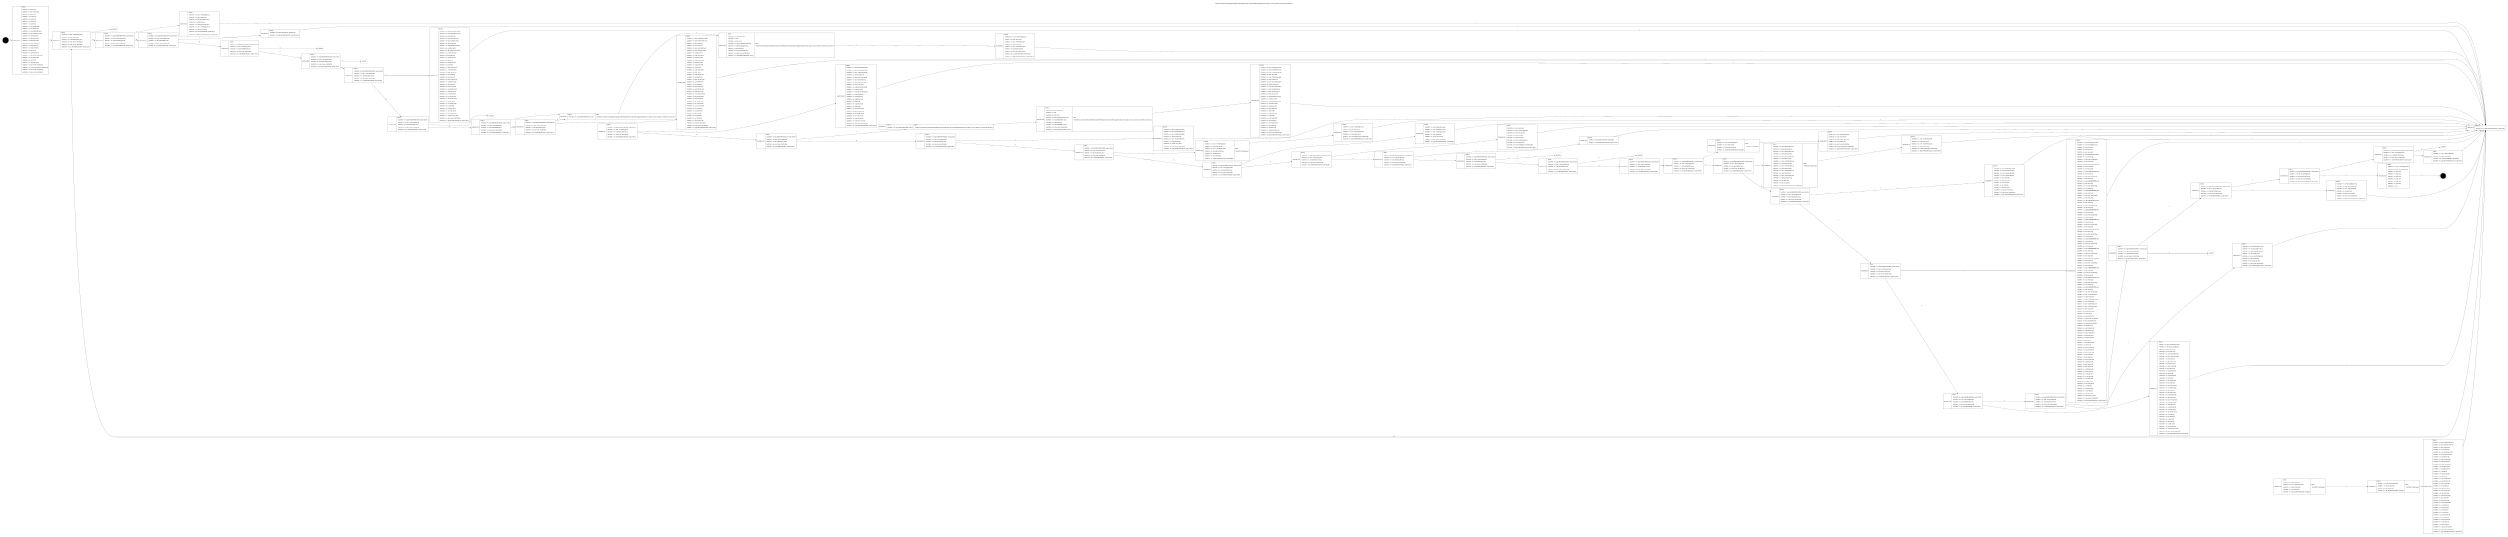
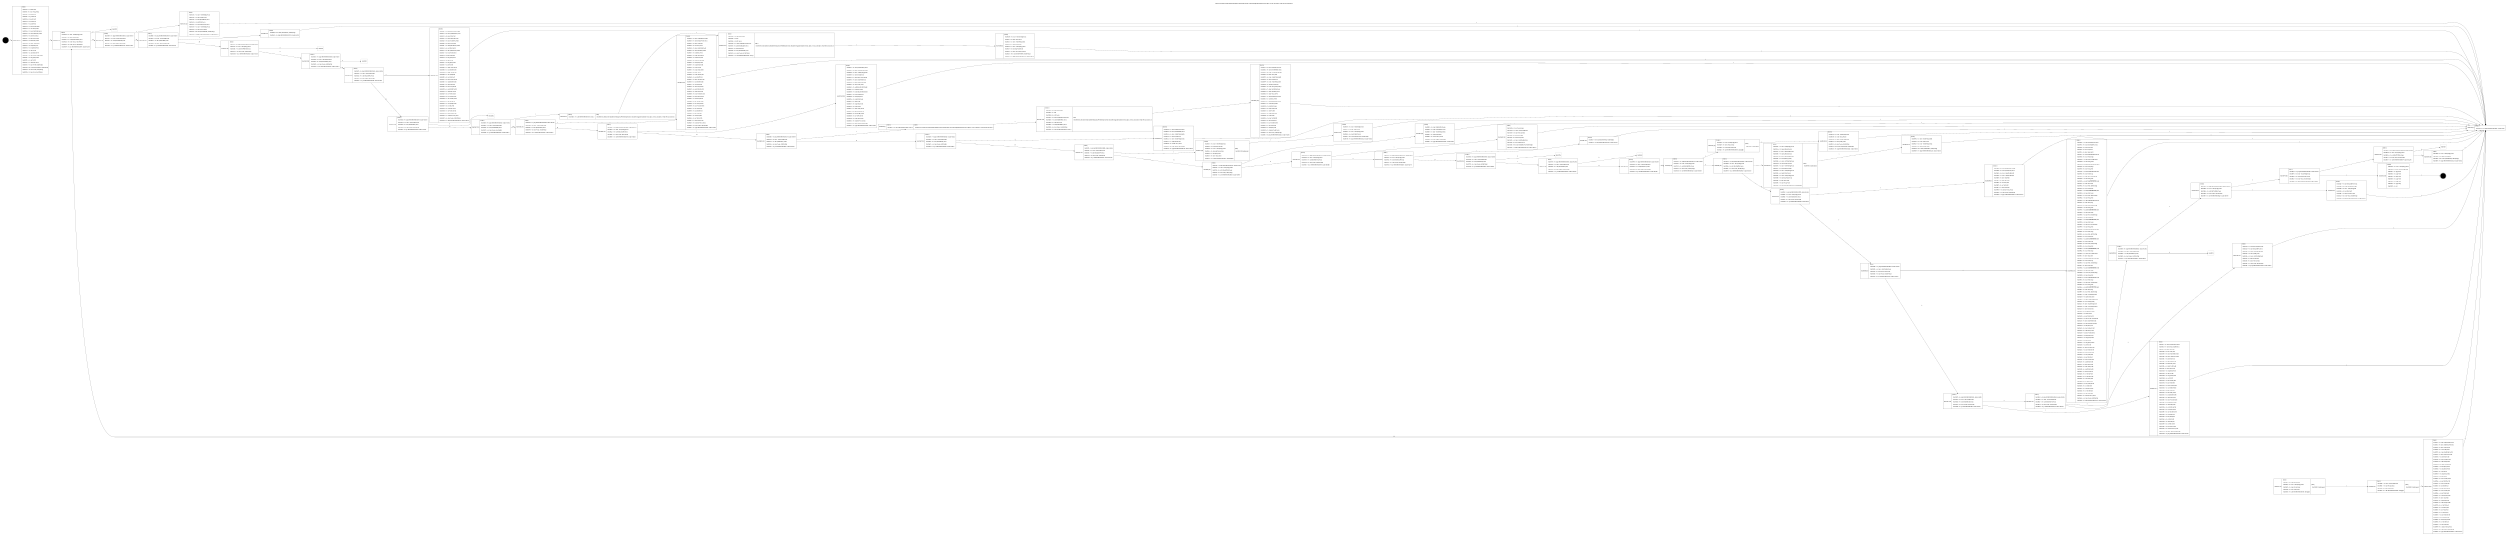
edge "0x401683 [28]" -> "0x401bde [5]": now "0x401683 [28]" -> "0x40169f [28]"
